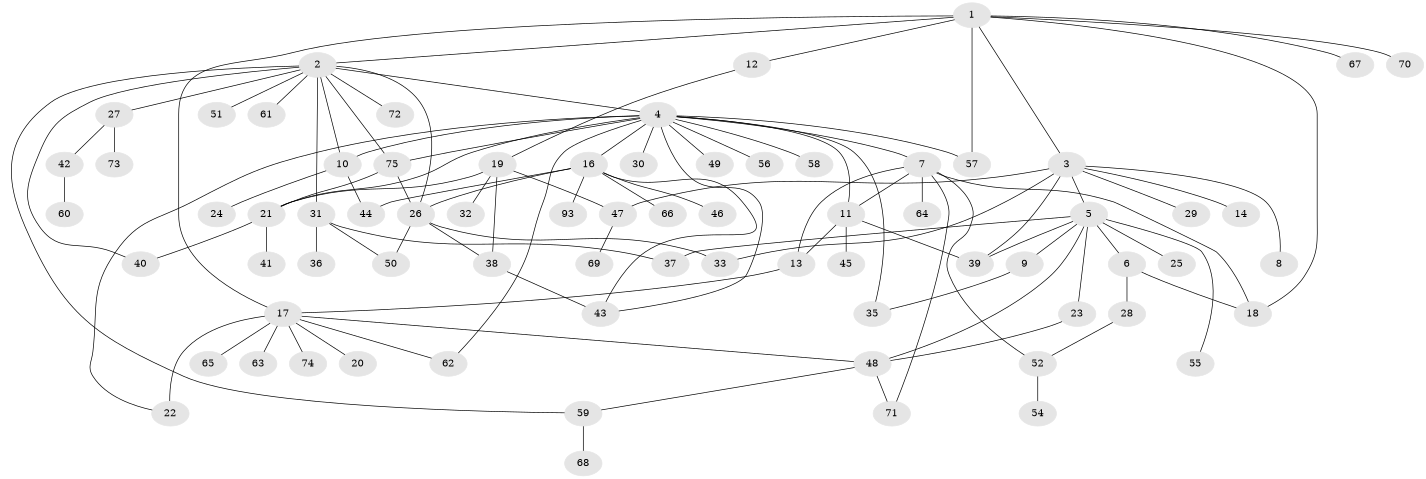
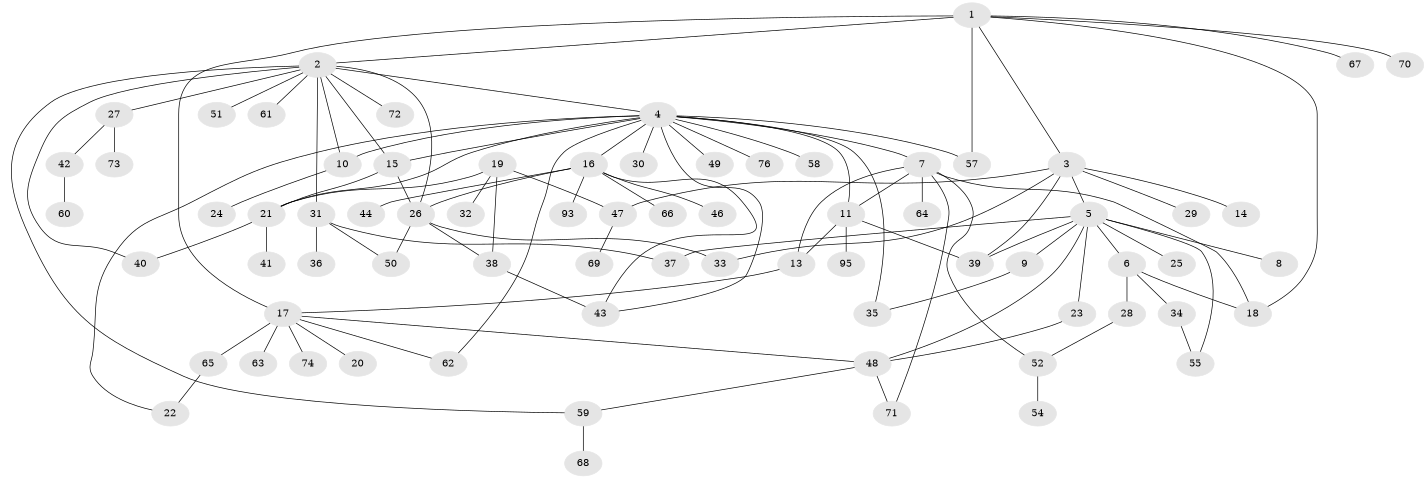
node "12": removed
node "75": label "75" -> "15"
node "56": label "56" -> "76"
edge "3" -- "8": now "5" -- "8"
edge "10" -- "44": removed
node "45": label "45" -> "95"
node "34": added
edge "17" -- "22": now "65" -- "22"
